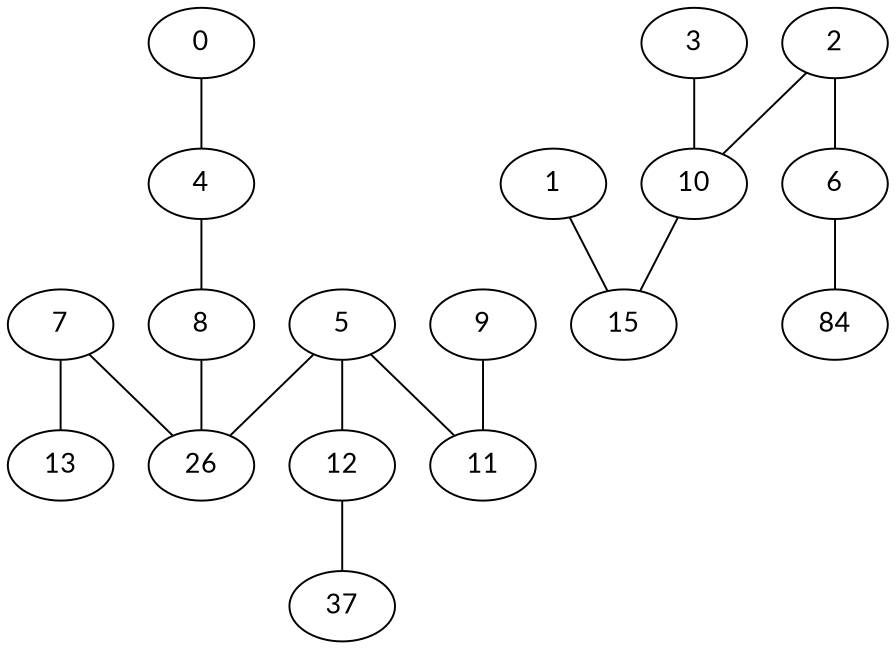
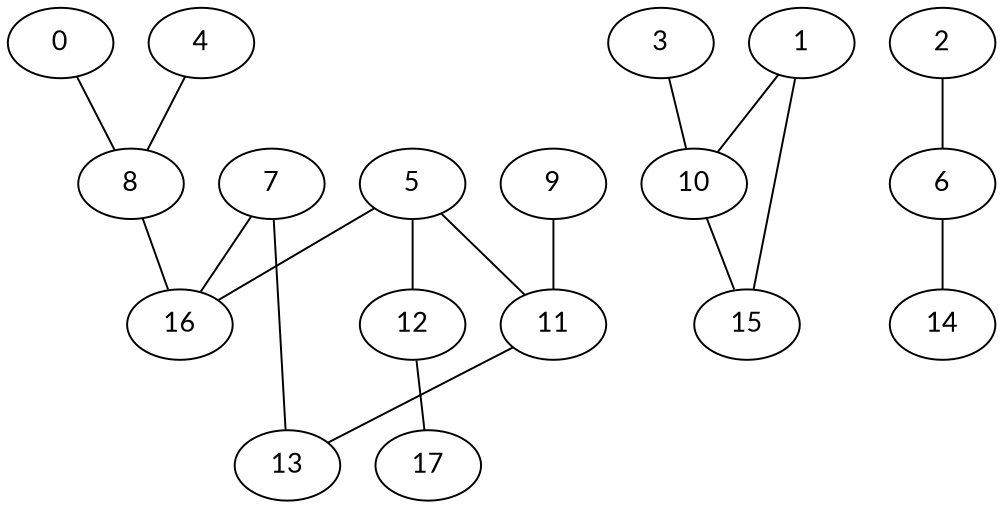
edge "2" -- "10": now "1" -- "10"
edge "0" -- "4": now "0" -- "8"
node "84": label "84" -> "14"
edge "11" -- "13": added
node "26": label "26" -> "16"
node "37": label "37" -> "17"
